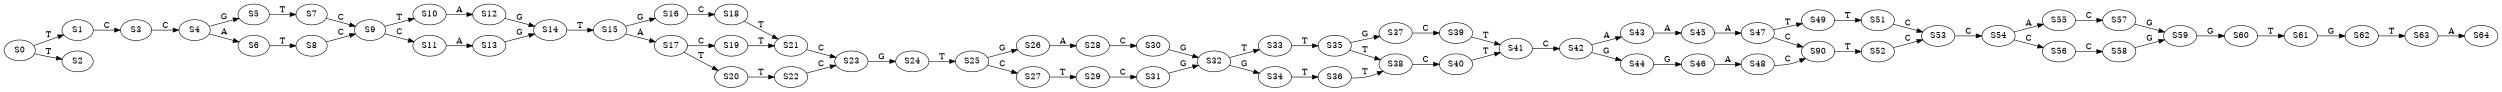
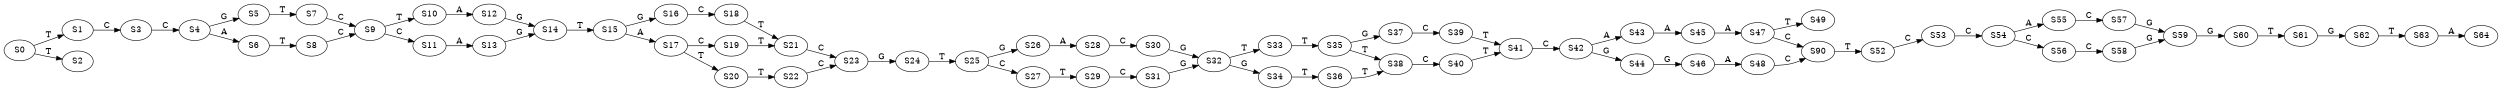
node "S51": removed
